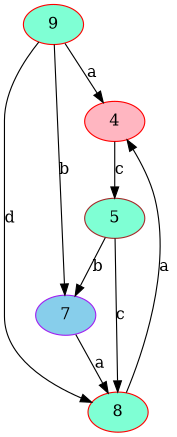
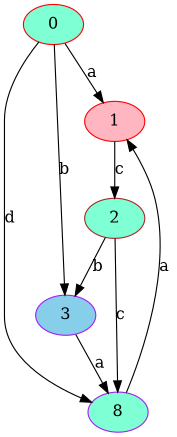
node "9": label "9" -> "0"
node "4": label "4" -> "1"
node "5": label "5" -> "2"
node "7": label "7" -> "3"
node "8": color red -> purple
